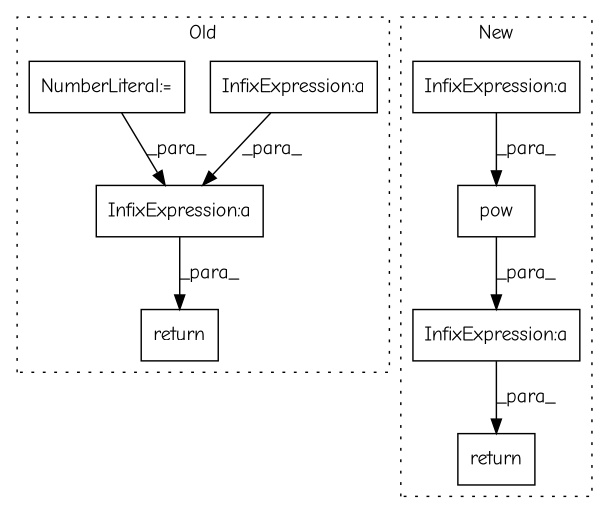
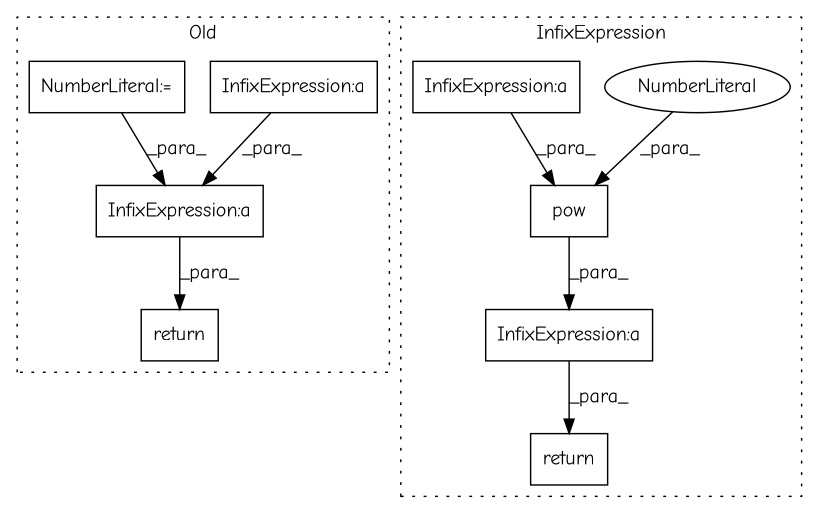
cluster "New": label "New" -> "InfixExpression"
node "NumberLiteral": added
